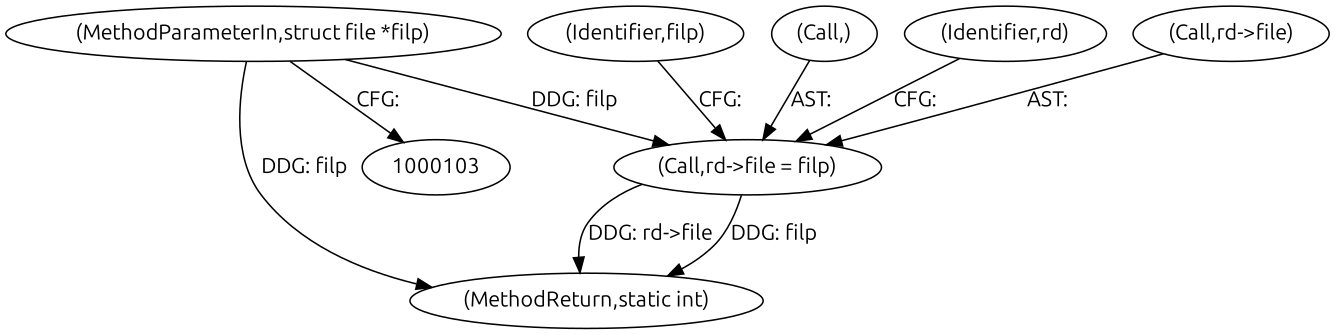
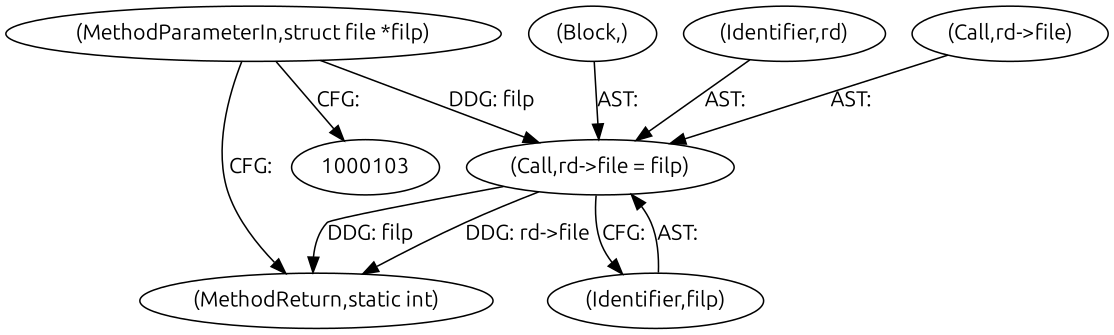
node "(Call,)": label "(Call,)" -> "(Block,)"
edge "(Identifier,filp)" -> "(Call,rd->file = filp)": label "CFG: " -> "AST: "
edge "(Identifier,rd)" -> "(Call,rd->file = filp)": label "CFG: " -> "AST: "
edge "(MethodParameterIn,struct file *filp)" -> "(MethodReturn,static int)": label "DDG: filp" -> "CFG: "
edge "(Call,rd->file = filp)" -> "(Identifier,filp)": added, label "CFG:"
